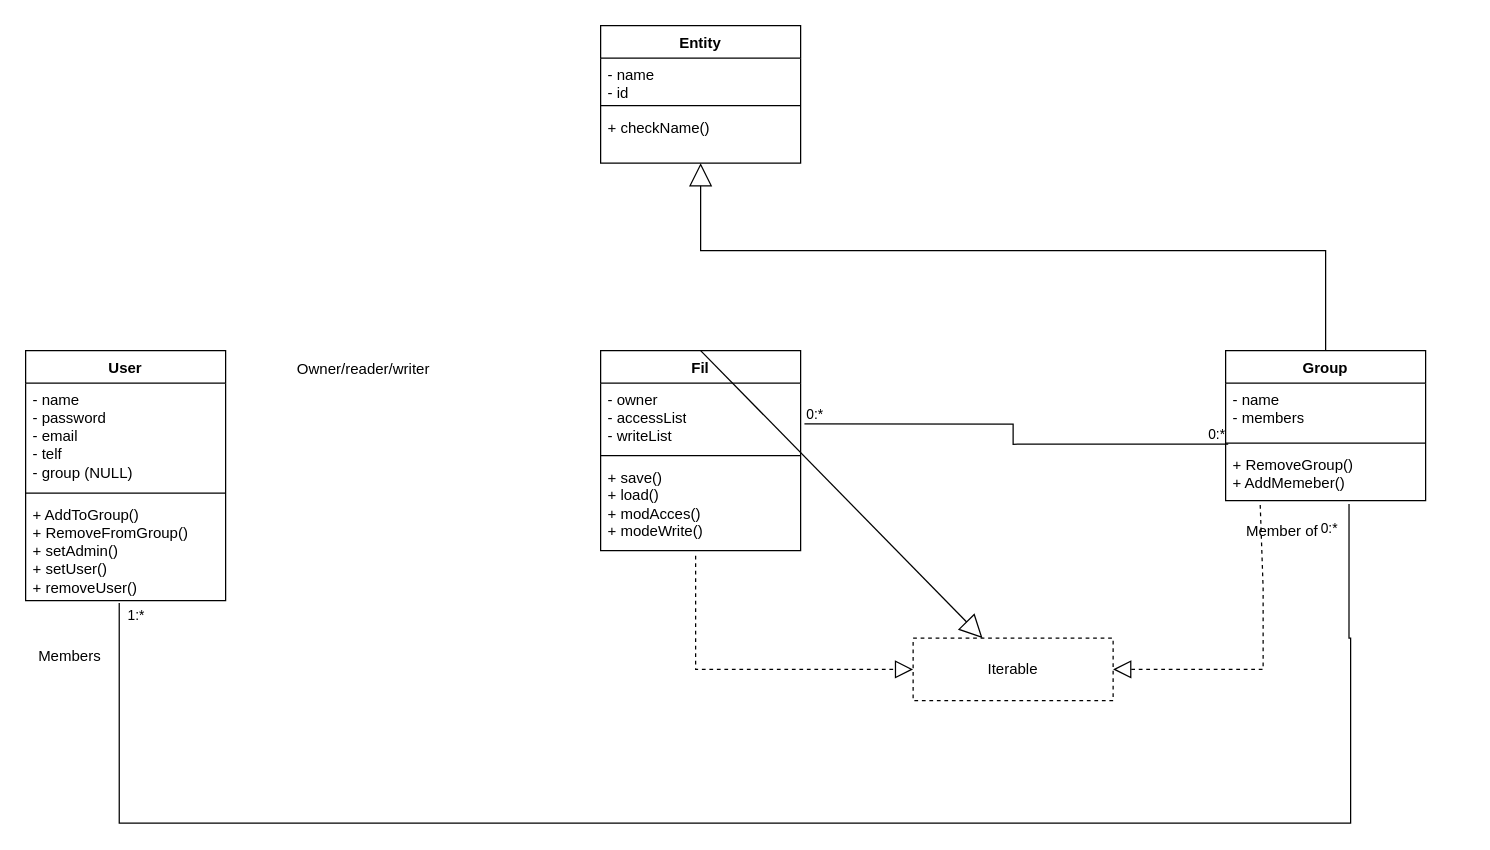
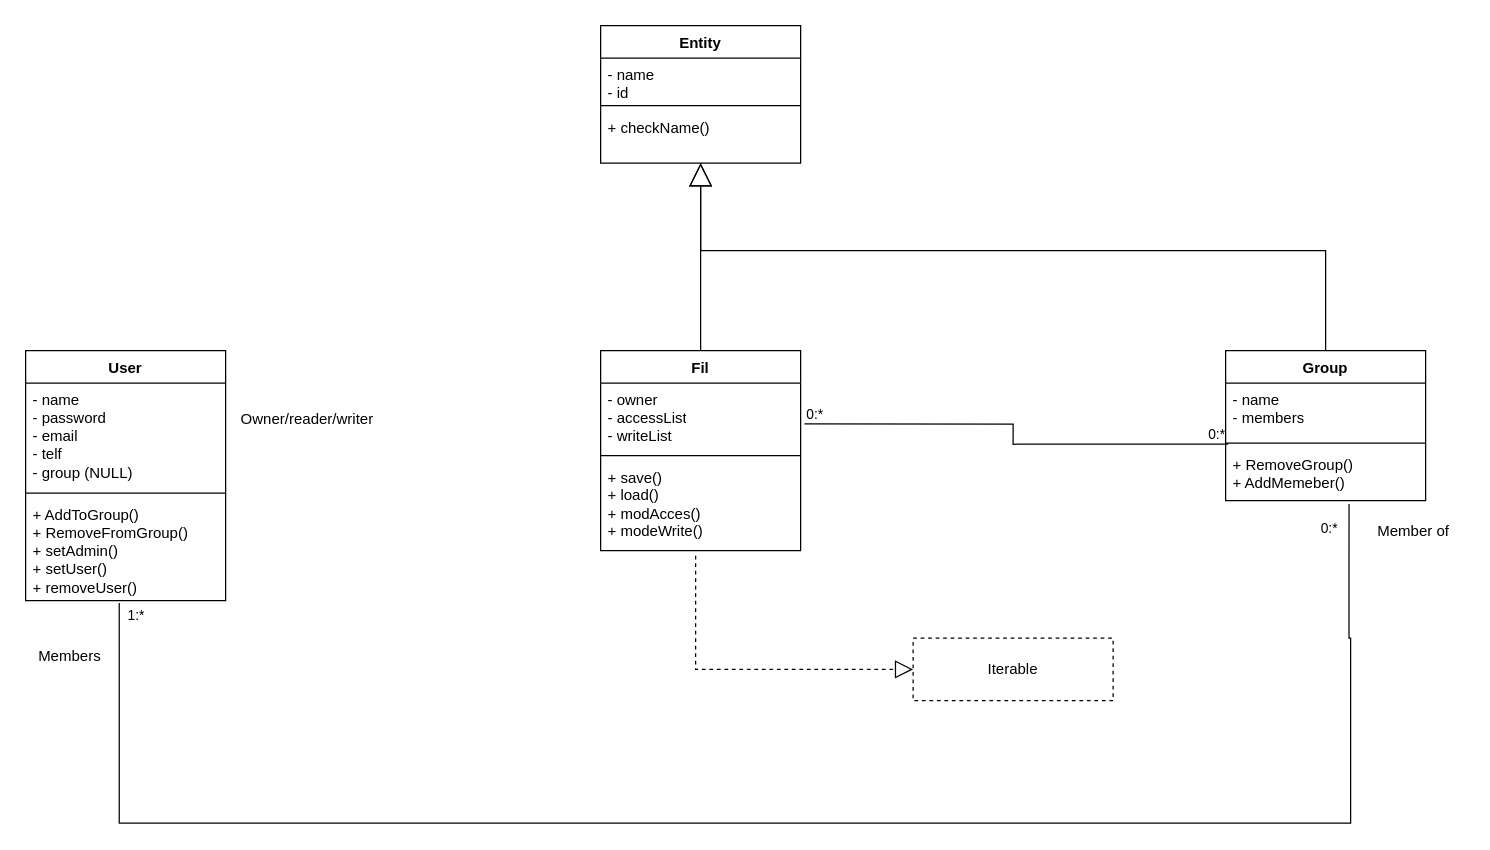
node "Owner/reader/writer": moved (363, 369) -> (307, 419)
edge "Fil" -> "Iterable": now "Fil" -> "+ checkName()"
node "Member of": moved (1282, 532) -> (1413, 532)
edge "+ RemoveGroup() + AddMemeber()" -> "Iterable": removed
